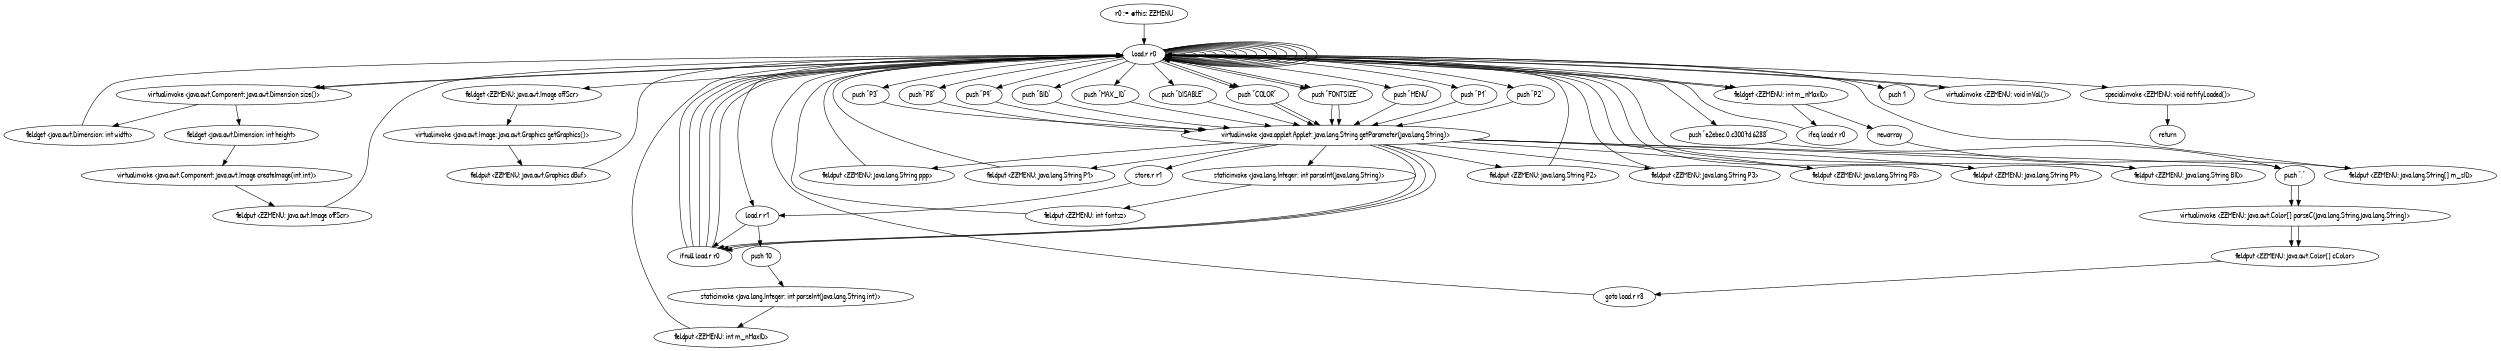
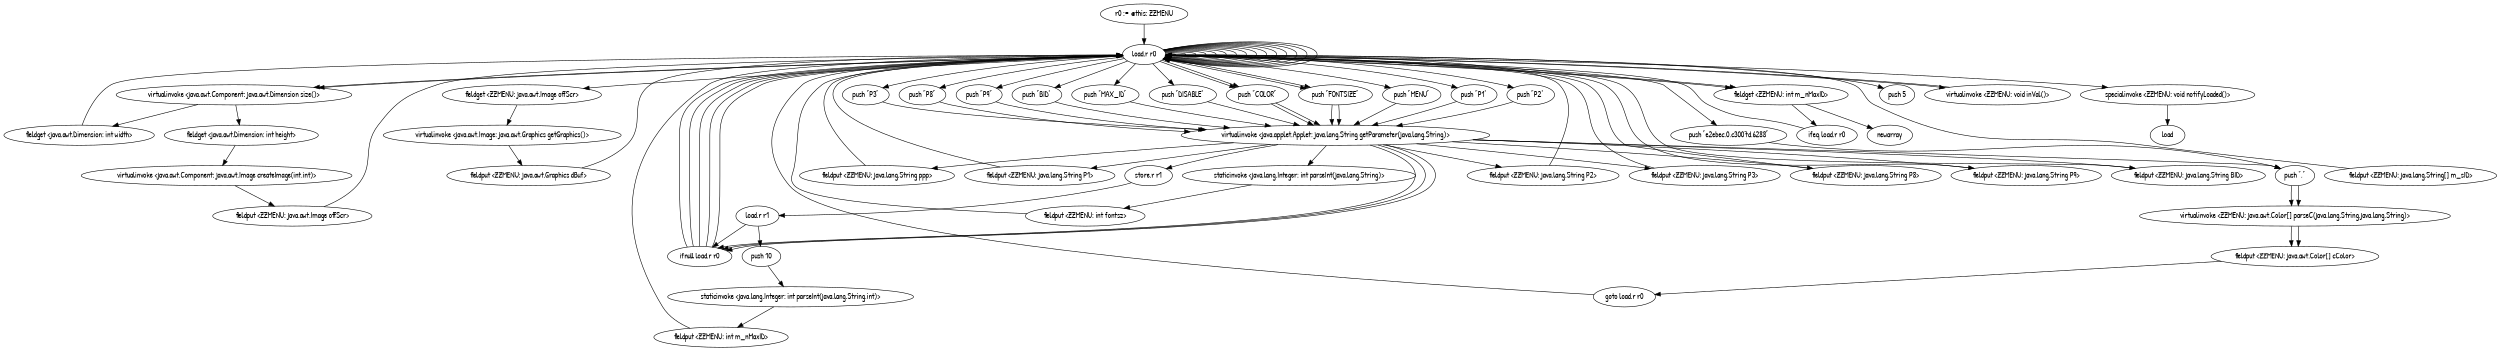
edge "load.r r0" -> "load.r r1": removed
node "push 1": label "push 1" -> "push 5"
node "return": label "return" -> "load"
edge "newarray" -> "fieldput <ZZMENU: java.lang.String[] m_sID>": removed
node "goto load.r r8": label "goto load.r r8" -> "goto load.r r0"
